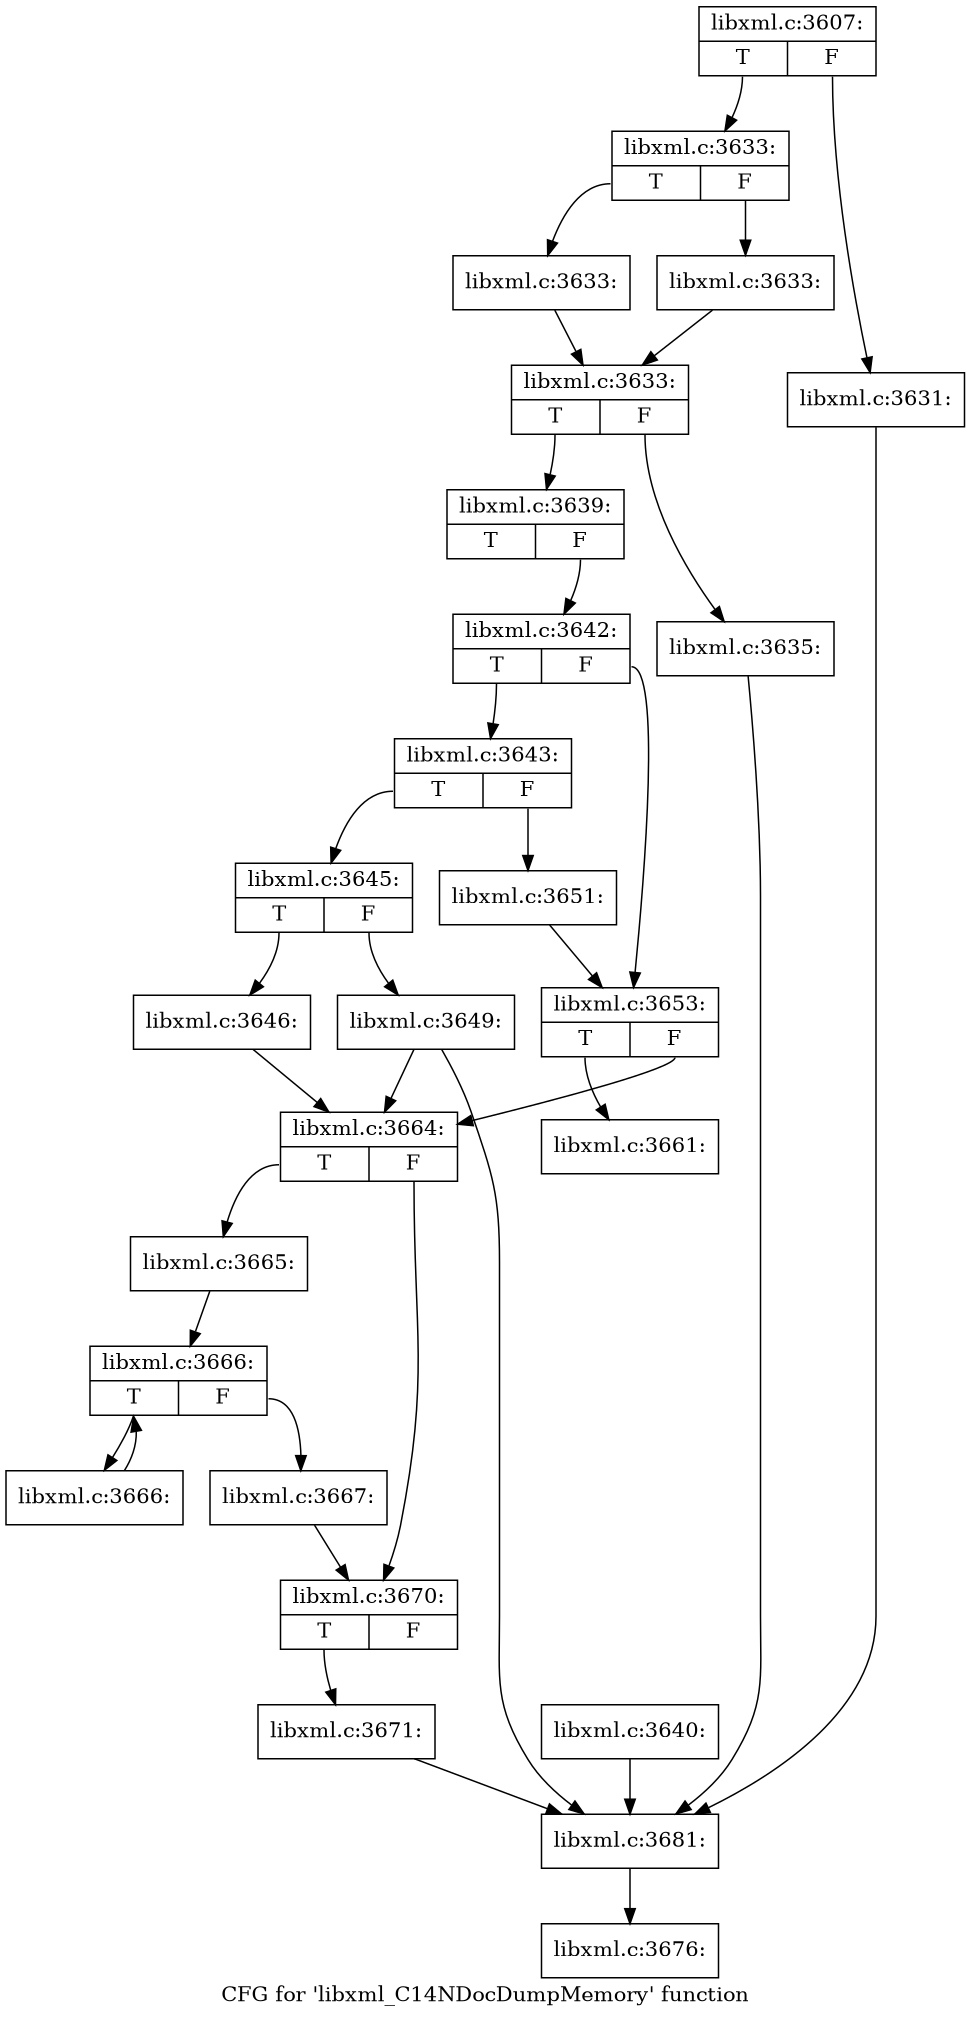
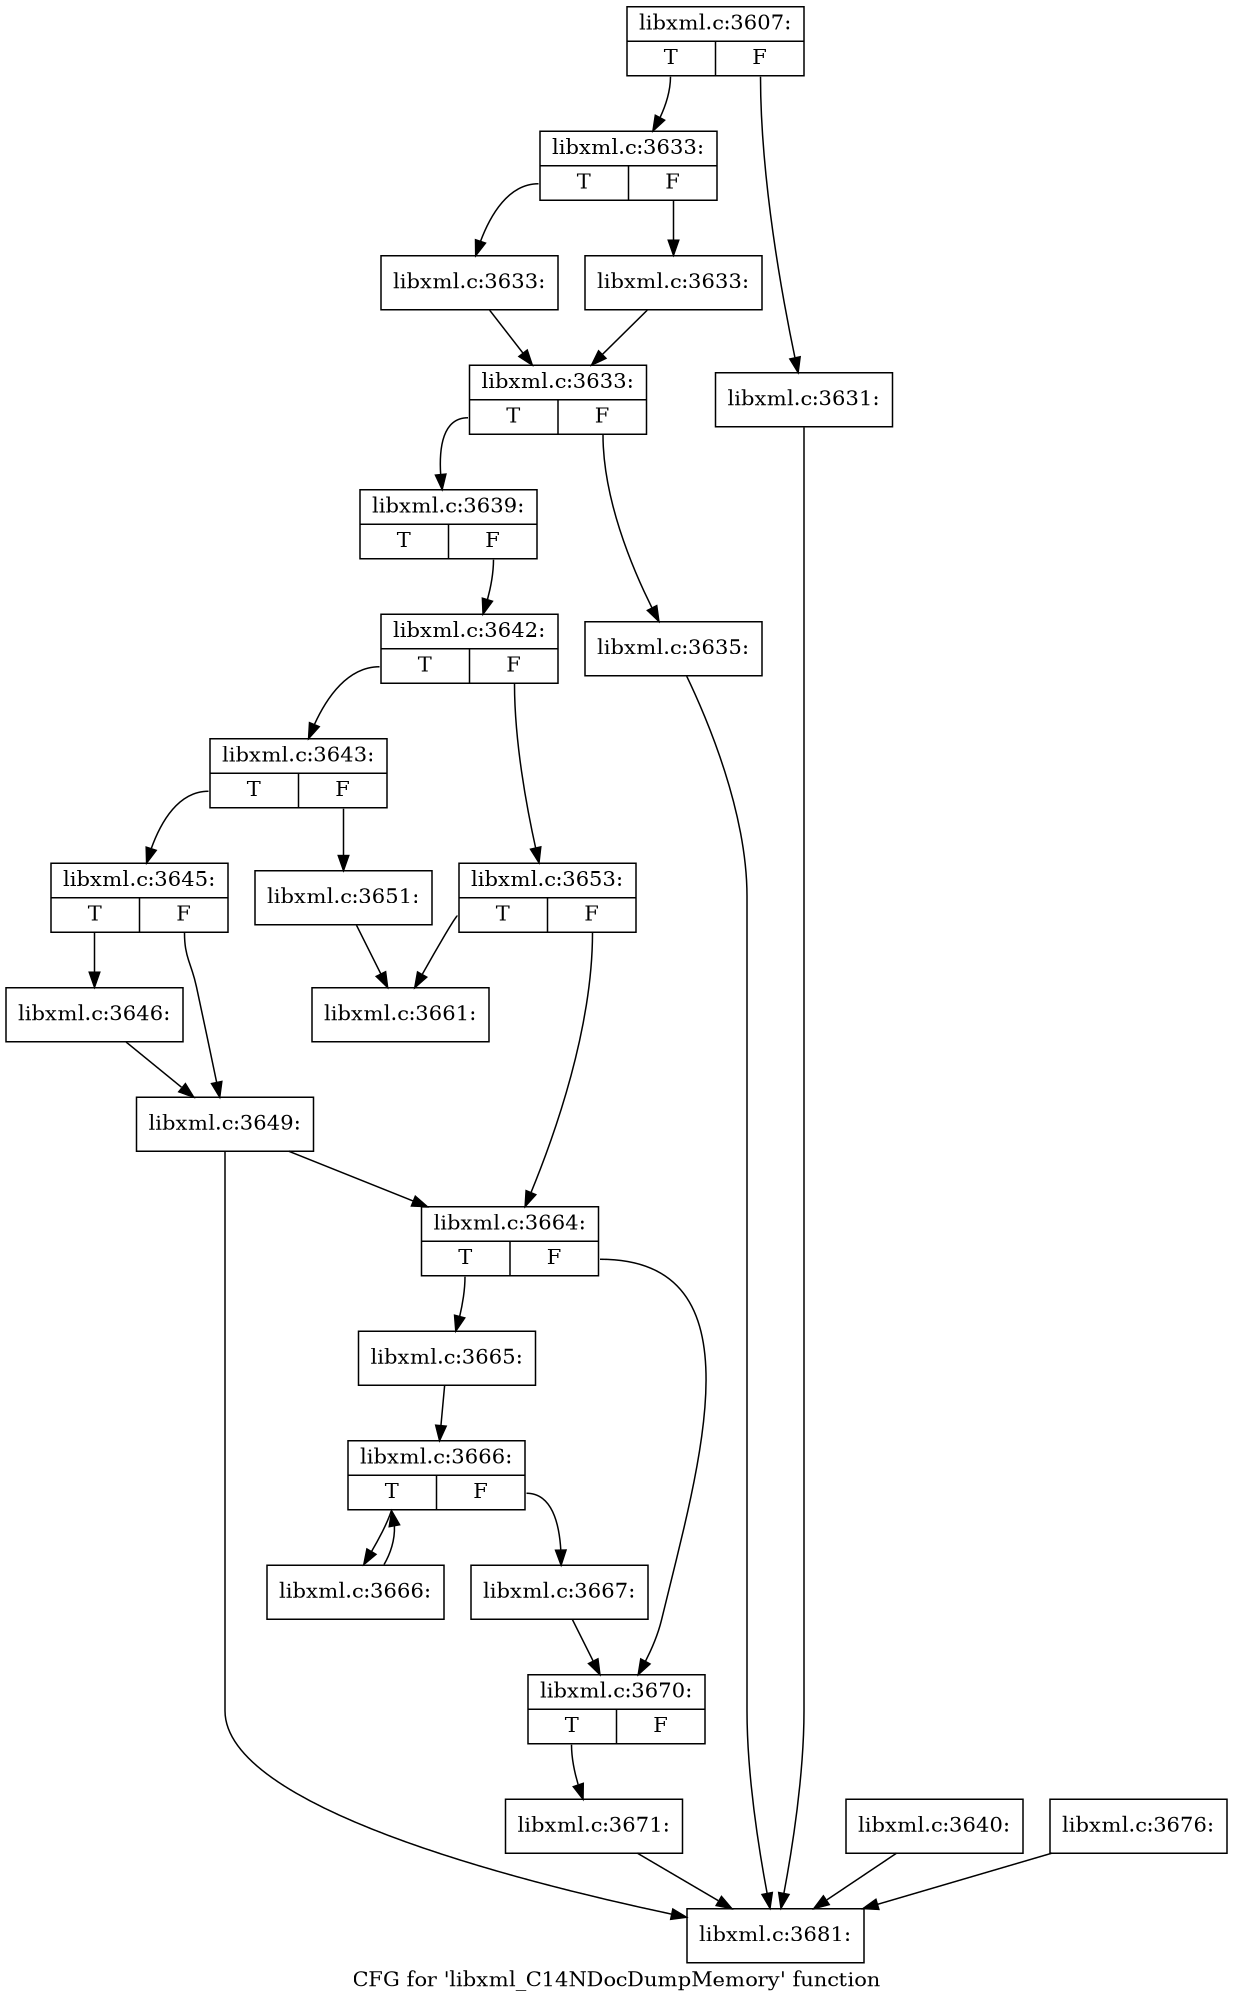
edge "libxml.c:3651:" -> "libxml.c:3653:": now "libxml.c:3651:" -> "libxml.c:3661:"
edge "libxml.c:3646:" -> "libxml.c:3664:": now "libxml.c:3646:" -> "libxml.c:3649:"
edge "libxml.c:3681:" -> "libxml.c:3676:": reversed
